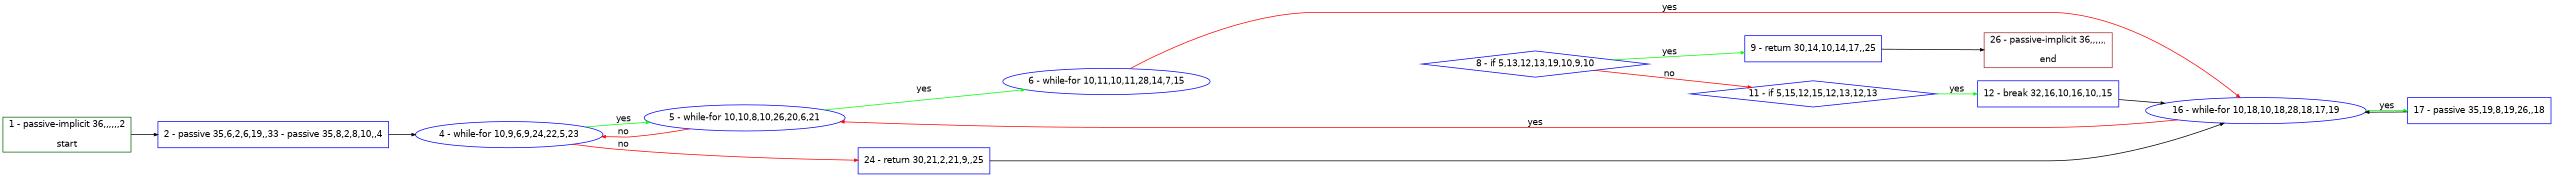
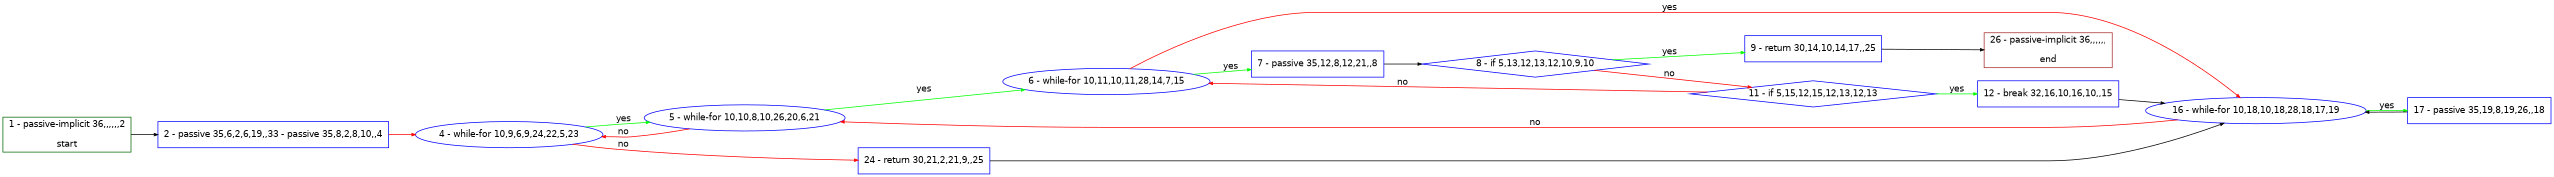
node "7 - passive 35,12,8,12,21,,8": added
node "8 - if 5,13,12,13,19,10,9,10": label "8 - if 5,13,12,13,19,10,9,10" -> "8 - if 5,13,12,13,12,10,9,10"
edge "11 - if 5,15,12,15,12,13,12,13" -> "6 - while-for 10,11,10,11,28,14,7,15": added, label "no"
edge "16 - while-for 10,18,10,18,28,18,17,19" -> "5 - while-for 10,10,8,10,26,20,6,21": label "yes" -> "no"
edge "2 - passive 35,6,2,6,19,,33 - passive 35,8,2,8,10,,4" -> "4 - while-for 10,9,6,9,24,22,5,23": color #000000 -> #ff0000
